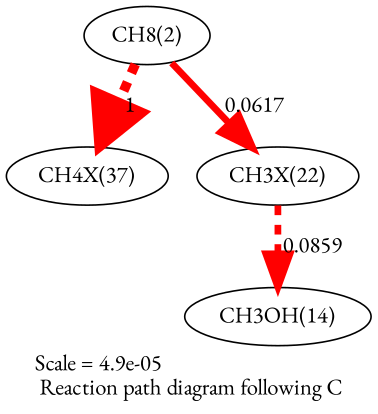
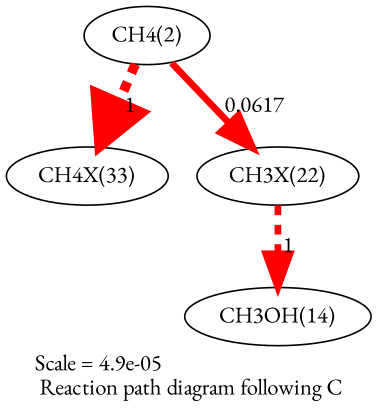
node "CH8(2)": label "CH8(2)" -> "CH4(2)"
node "CH4X(37)": label "CH4X(37)" -> "CH4X(33)"
edge "CH3X(22)" -> "CH3OH(14)": label " 0.0859" -> " 1"
